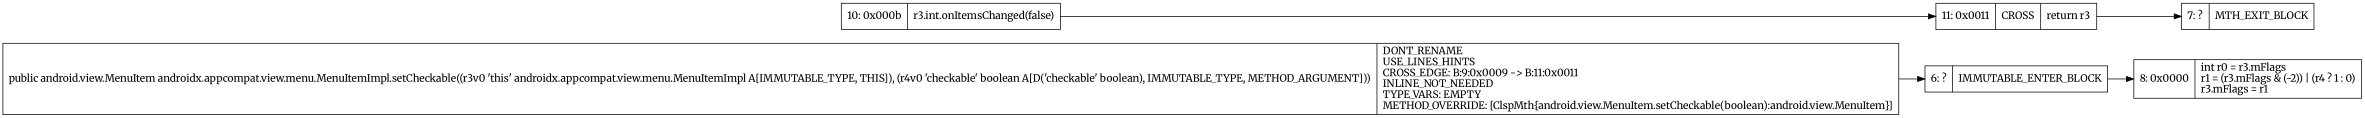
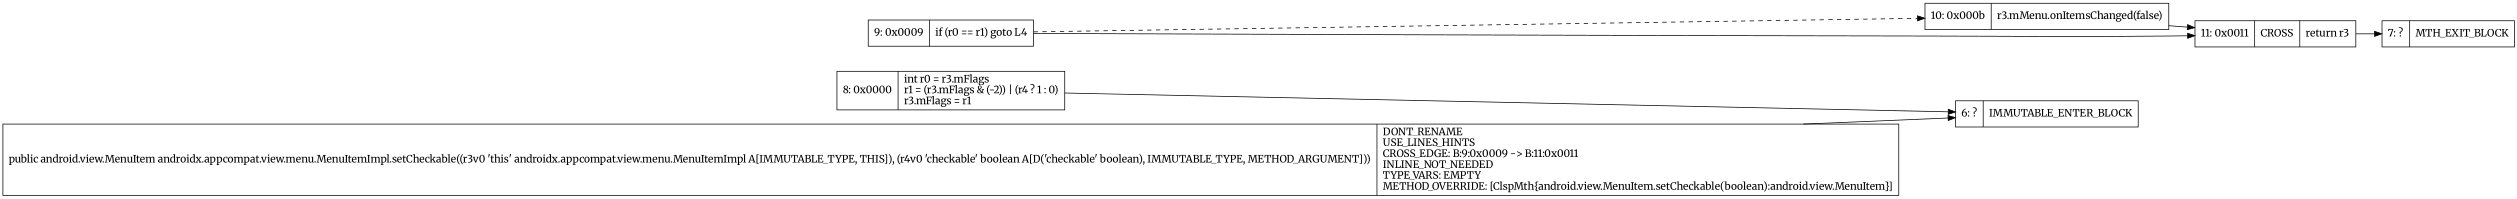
node "10: 0x000b": text "r3.int.onItemsChanged(false)" -> "r3.mMenu.onItemsChanged(false)"
node "9: 0x0009": added
edge "6: ?" -> "8: 0x0000": reversed
